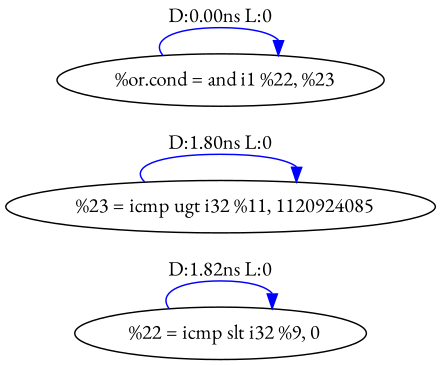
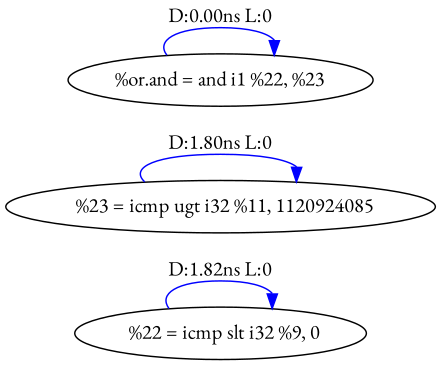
node "%or.cond = and i1 %22, %23": label "%or.cond = and i1 %22, %23" -> "%or.and = and i1 %22, %23"
